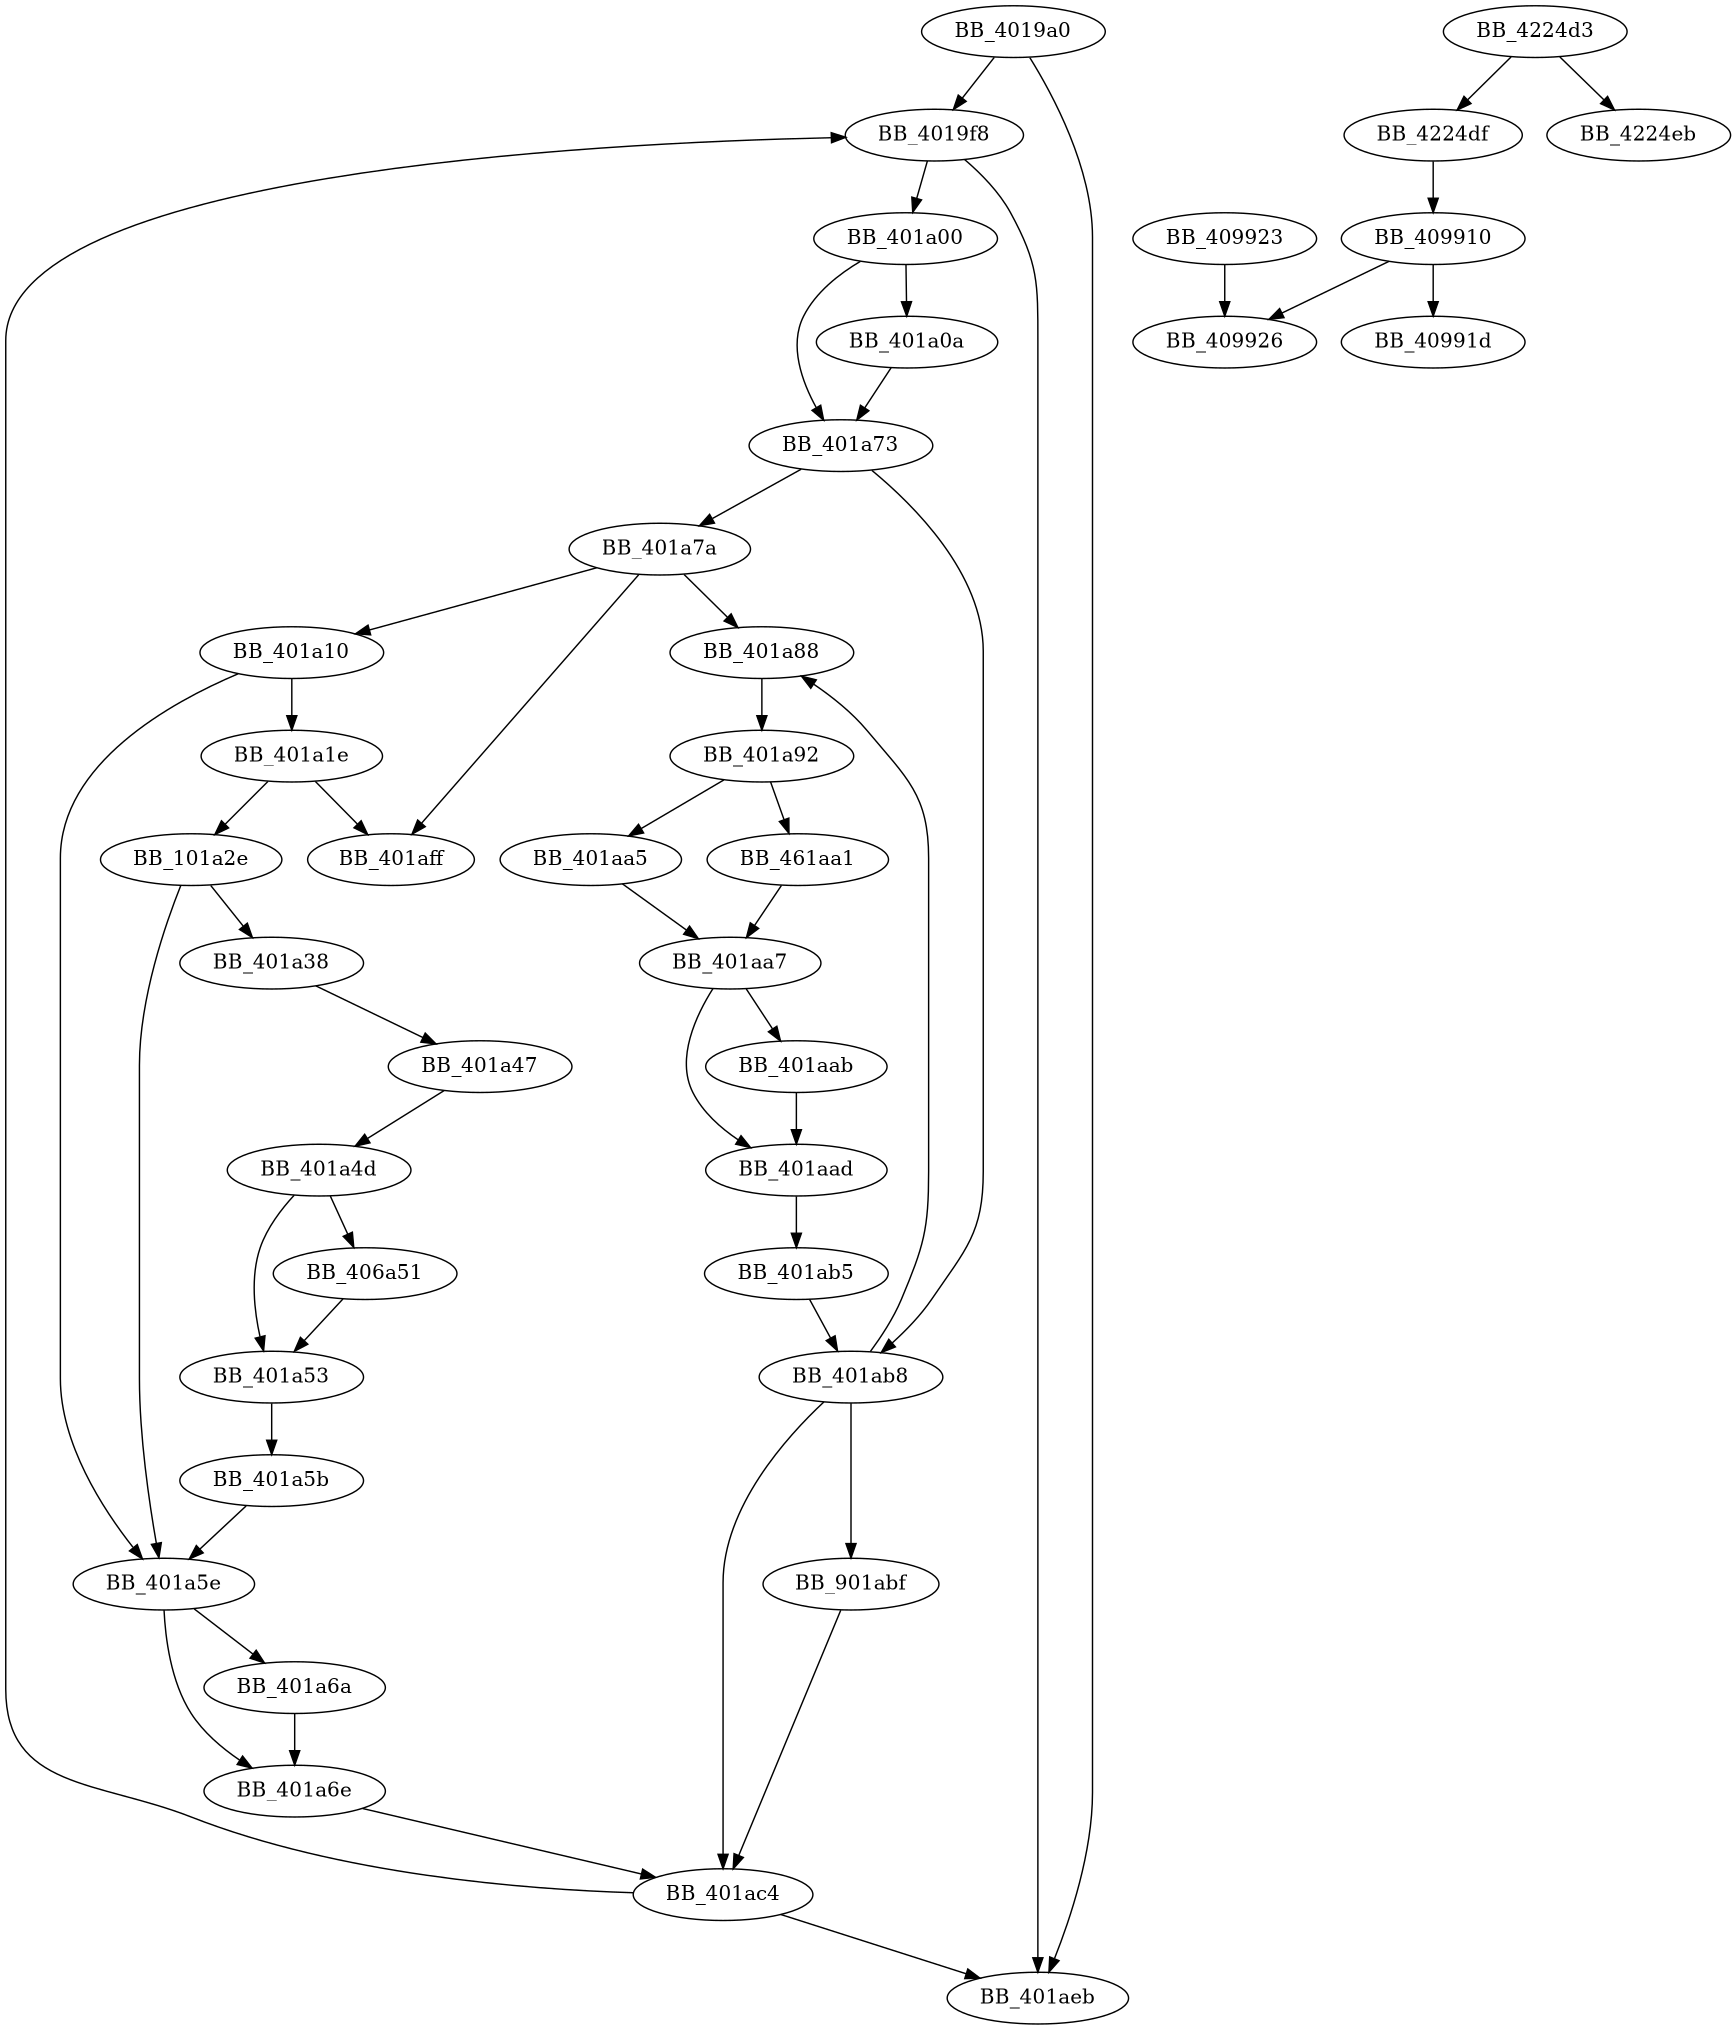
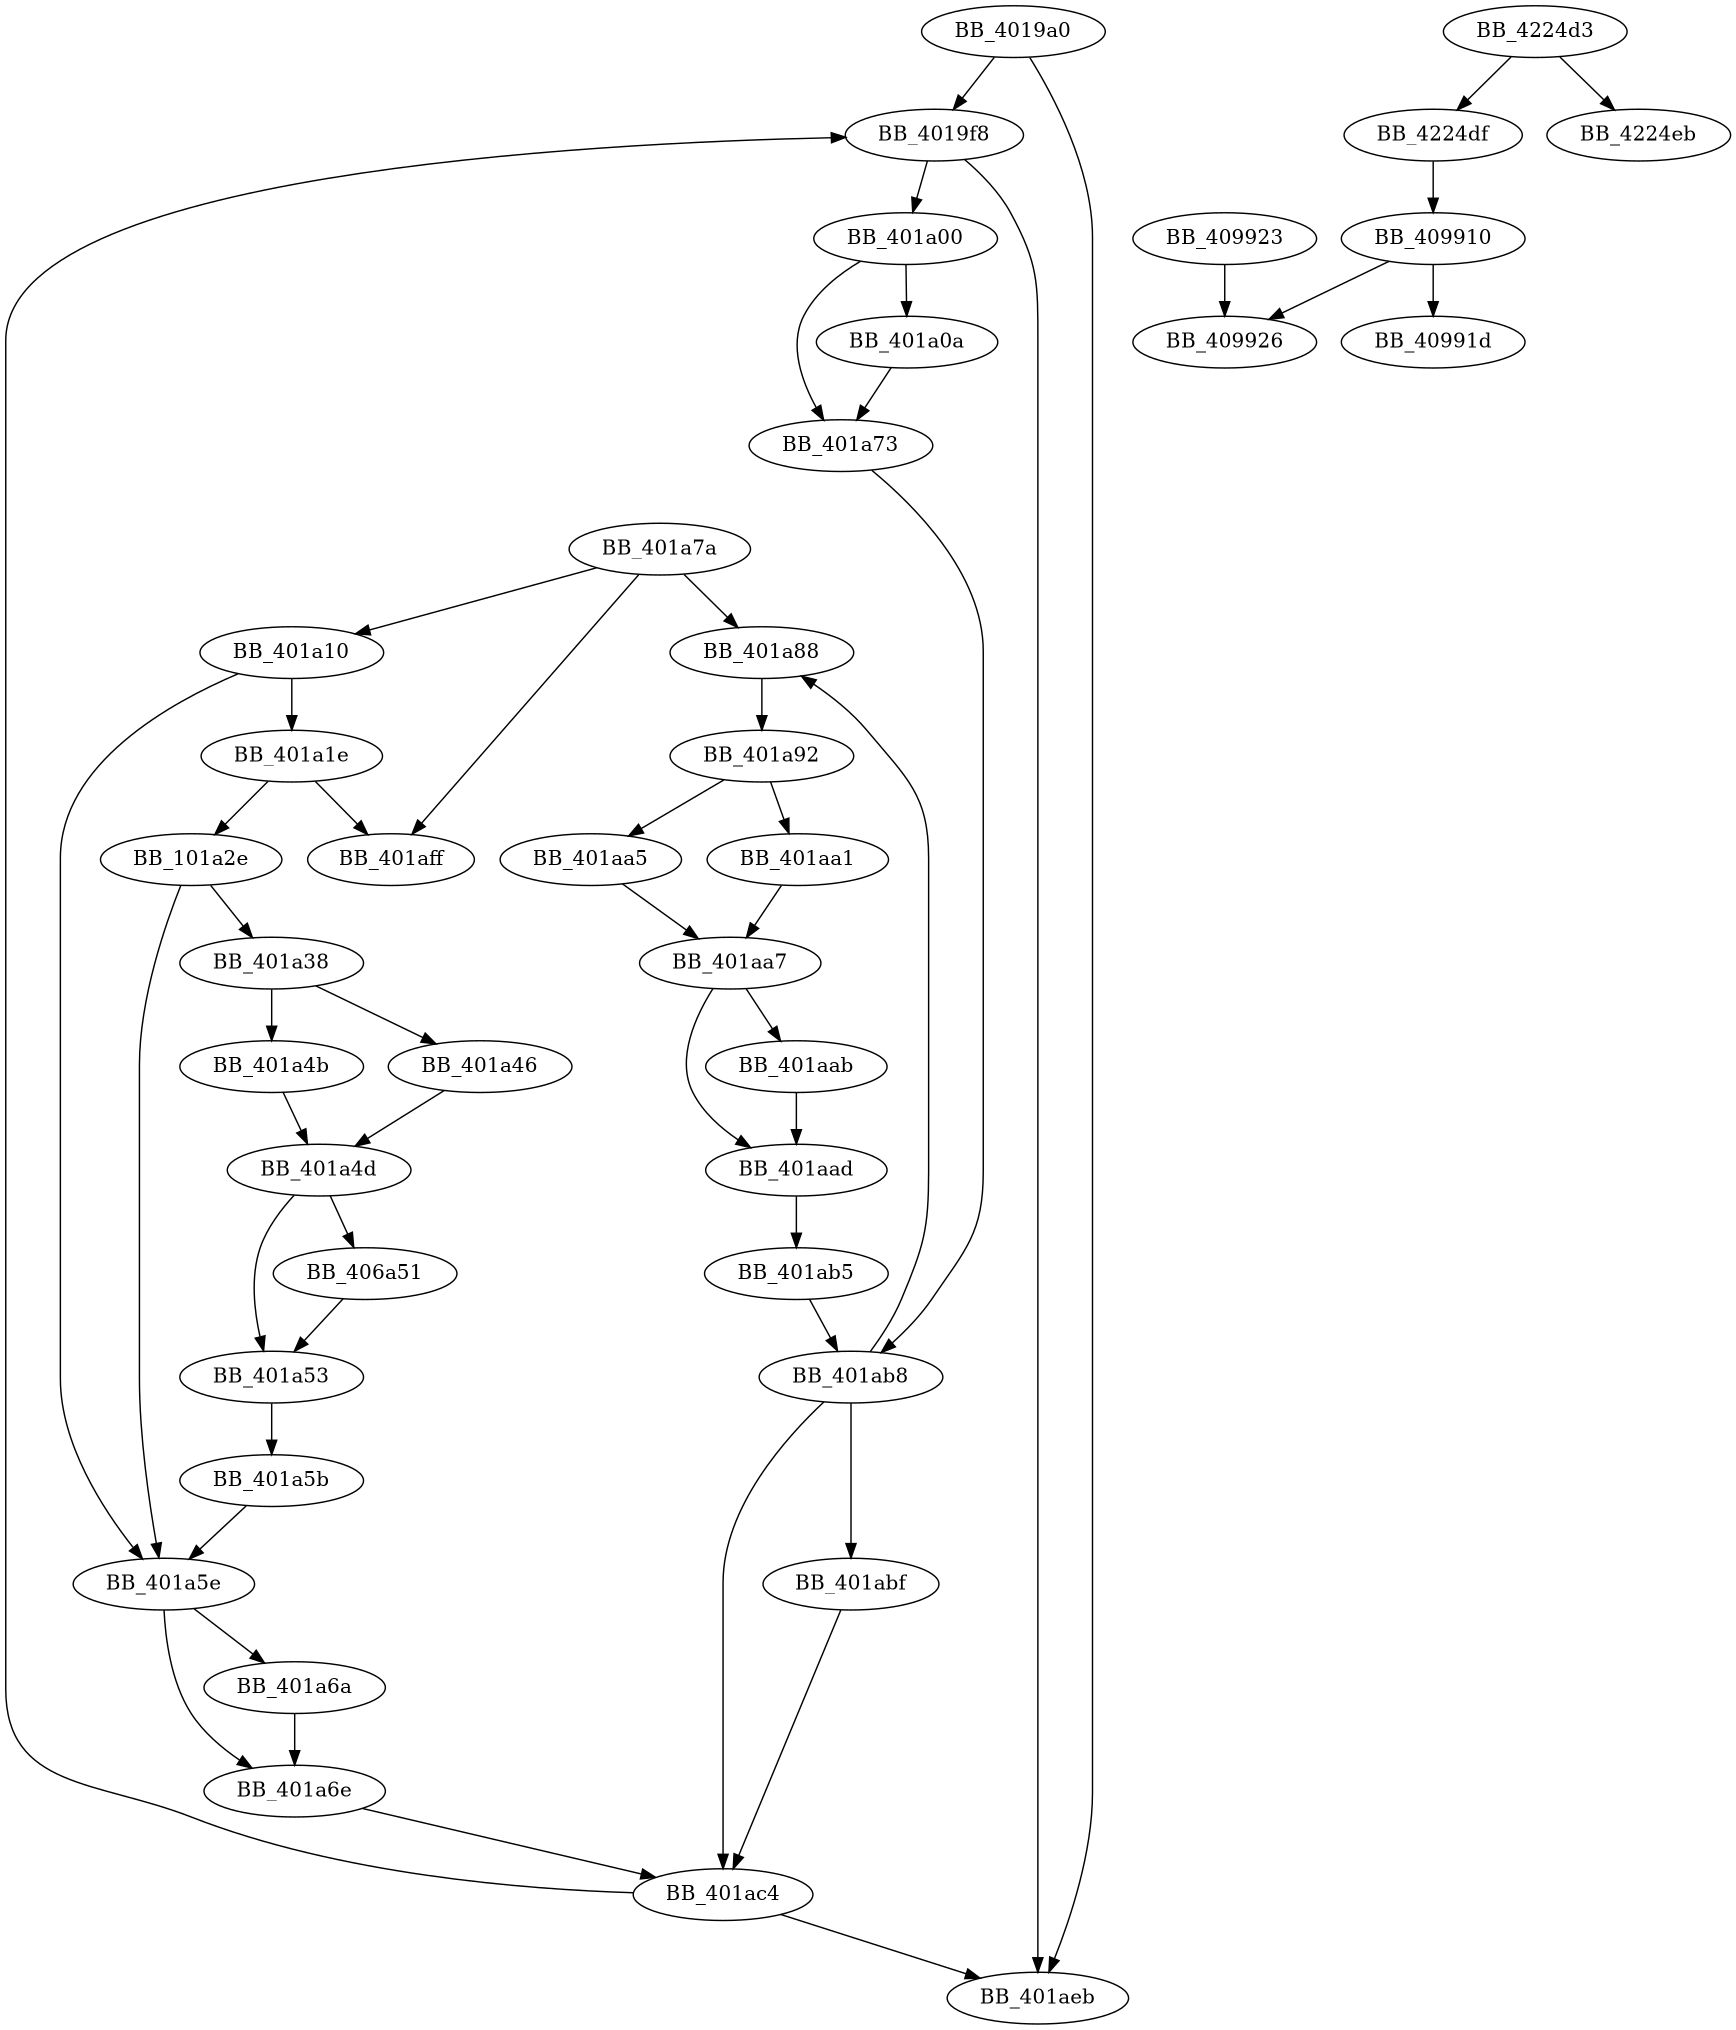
edge "BB_401a73" -> "BB_401a7a": removed
node "BB_461aa1": label "BB_461aa1" -> "BB_401aa1"
node "BB_401a4b": added
node "BB_401a47": label "BB_401a47" -> "BB_401a46"
node "BB_901abf": label "BB_901abf" -> "BB_401abf"
